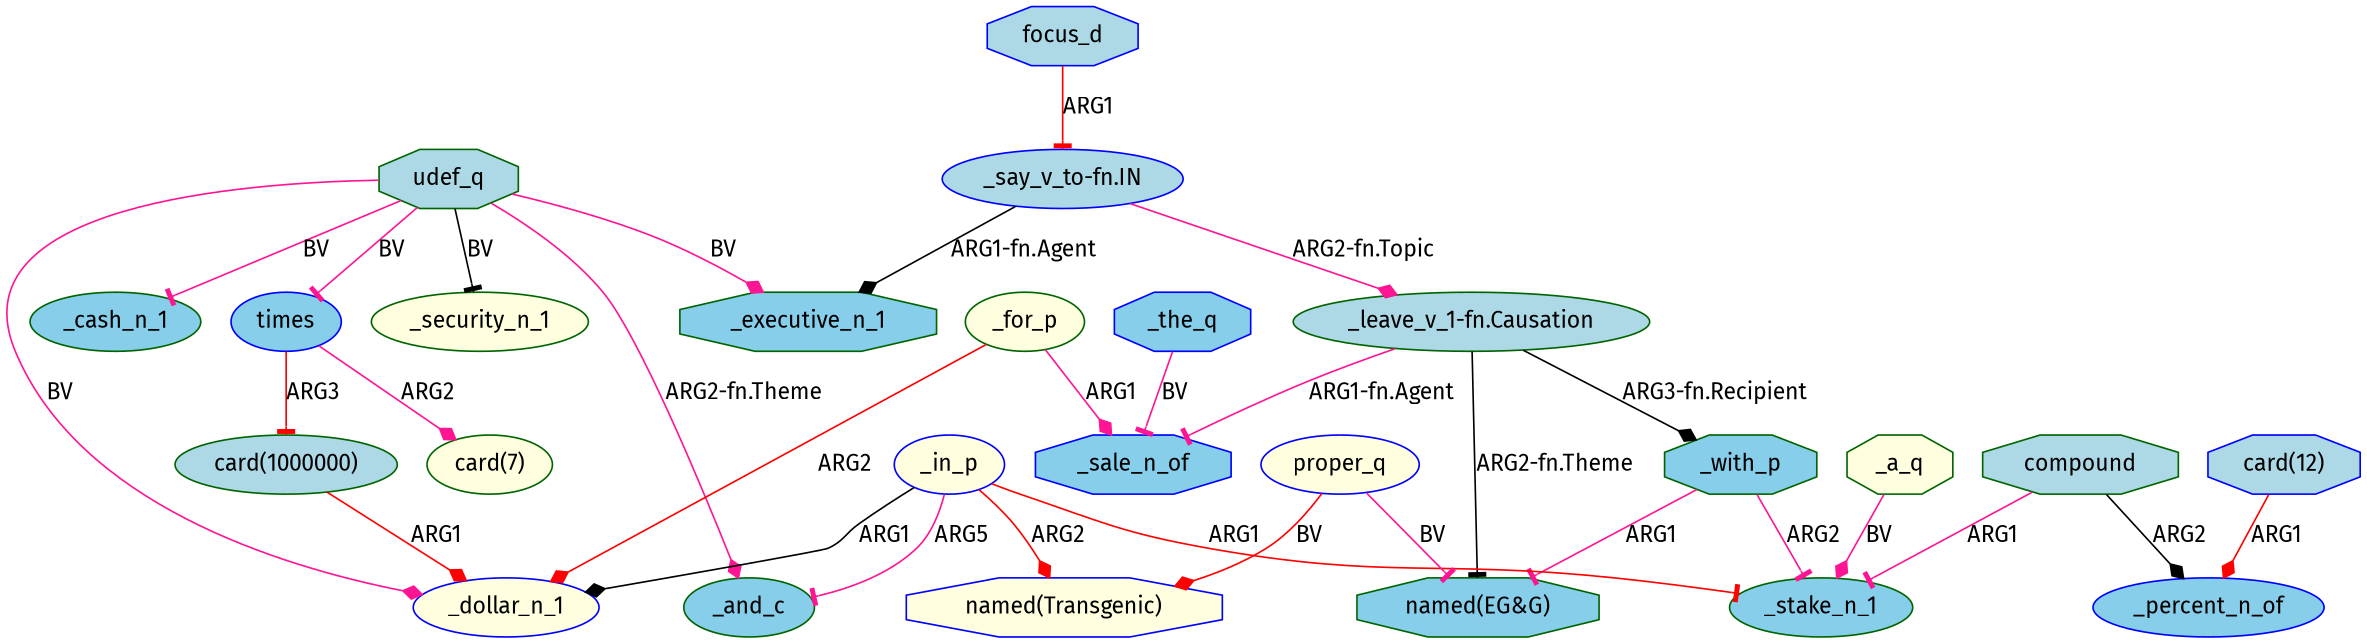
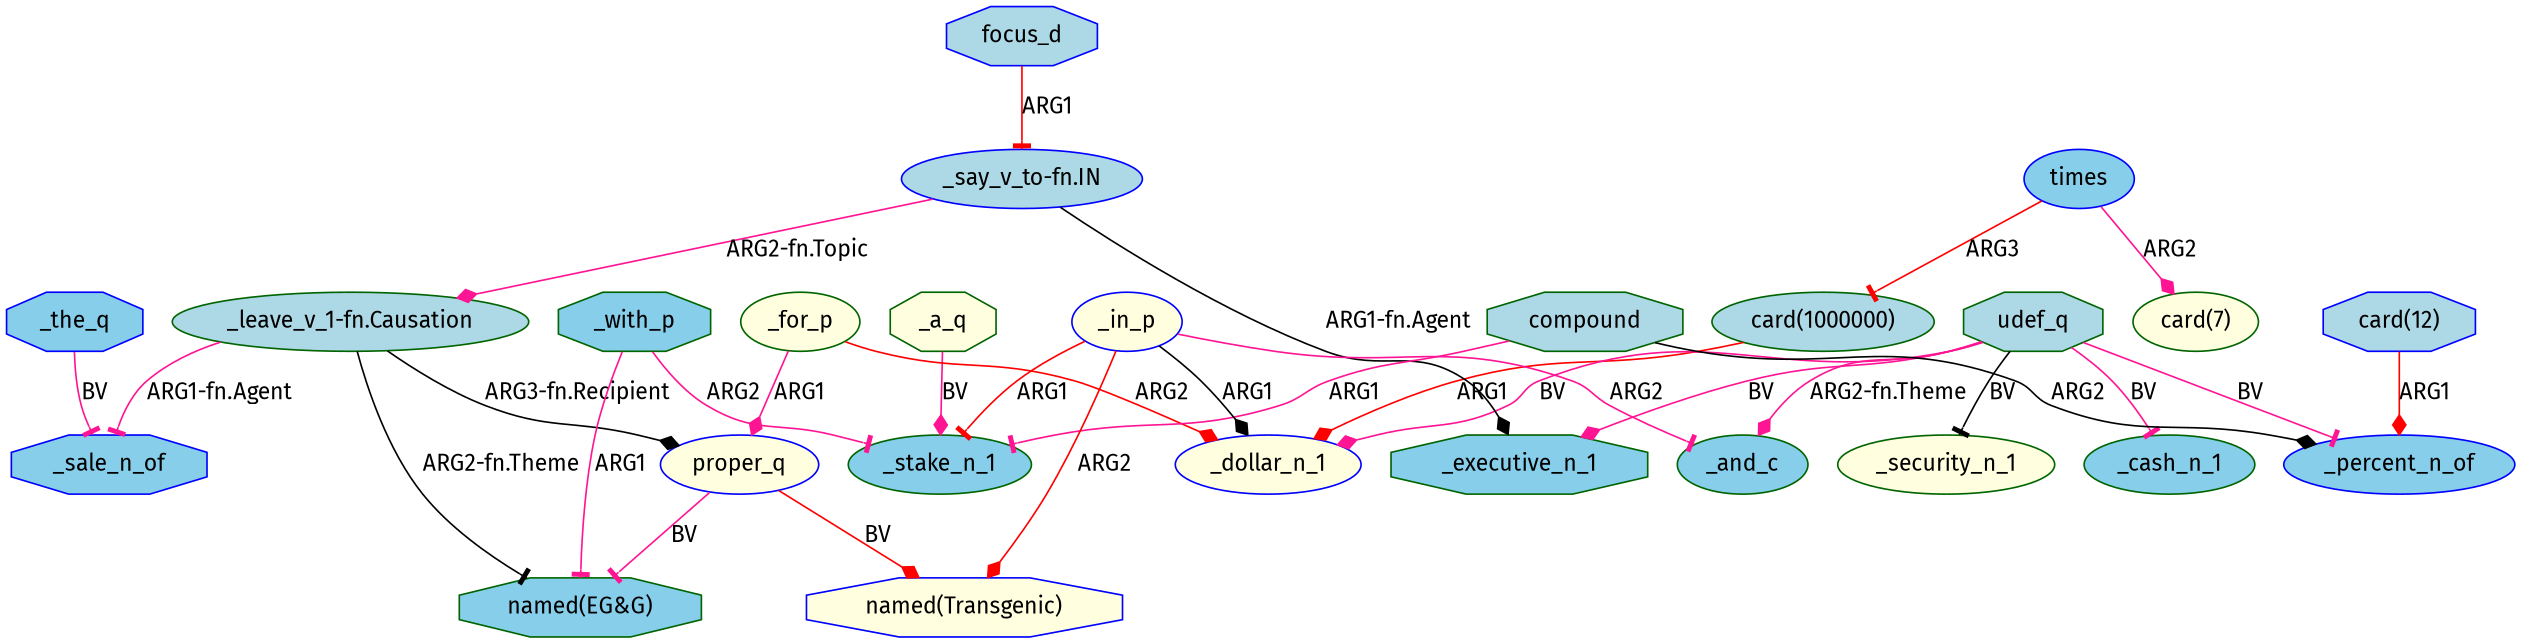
edge "udef_q" -> "times": now "udef_q" -> "_percent_n_of"
edge "_for_p" -> "_sale_n_of": now "_for_p" -> "proper_q"
edge "_leave_v_1-fn.Causation" -> "_with_p": now "_leave_v_1-fn.Causation" -> "proper_q"
edge "_in_p" -> "_and_c": label "ARG5" -> "ARG2"
